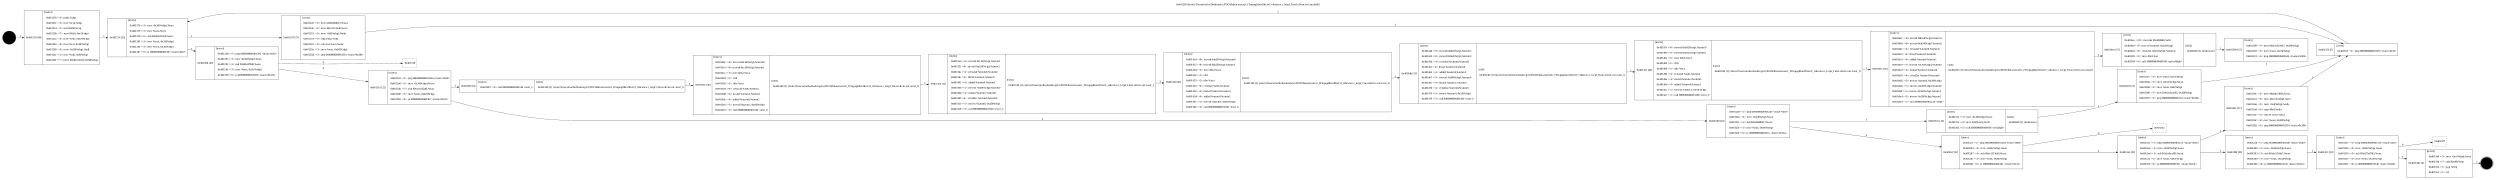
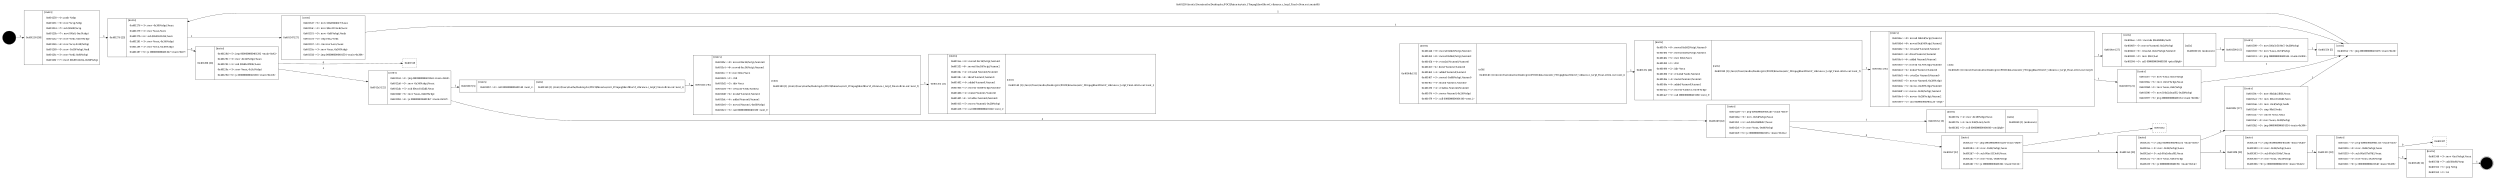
edge "0x401509 [15]" -> "0x401554 [5]": added, label "1"
node "0x40141d [46]": removed
edge "0x40137a [13]" -> "0x401387 [21]": now "0x4014ac [66]" -> "0x401387 [21]"
